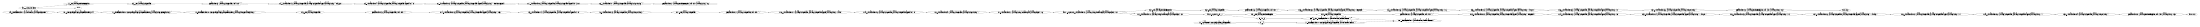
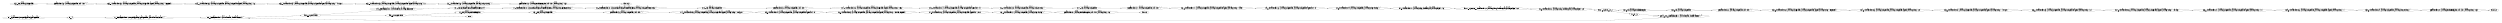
node "$r31 = new java.lang.RuntimeException": removed
node "throw $r2": added
node "if $z0 == 0 goto (branch)": added
